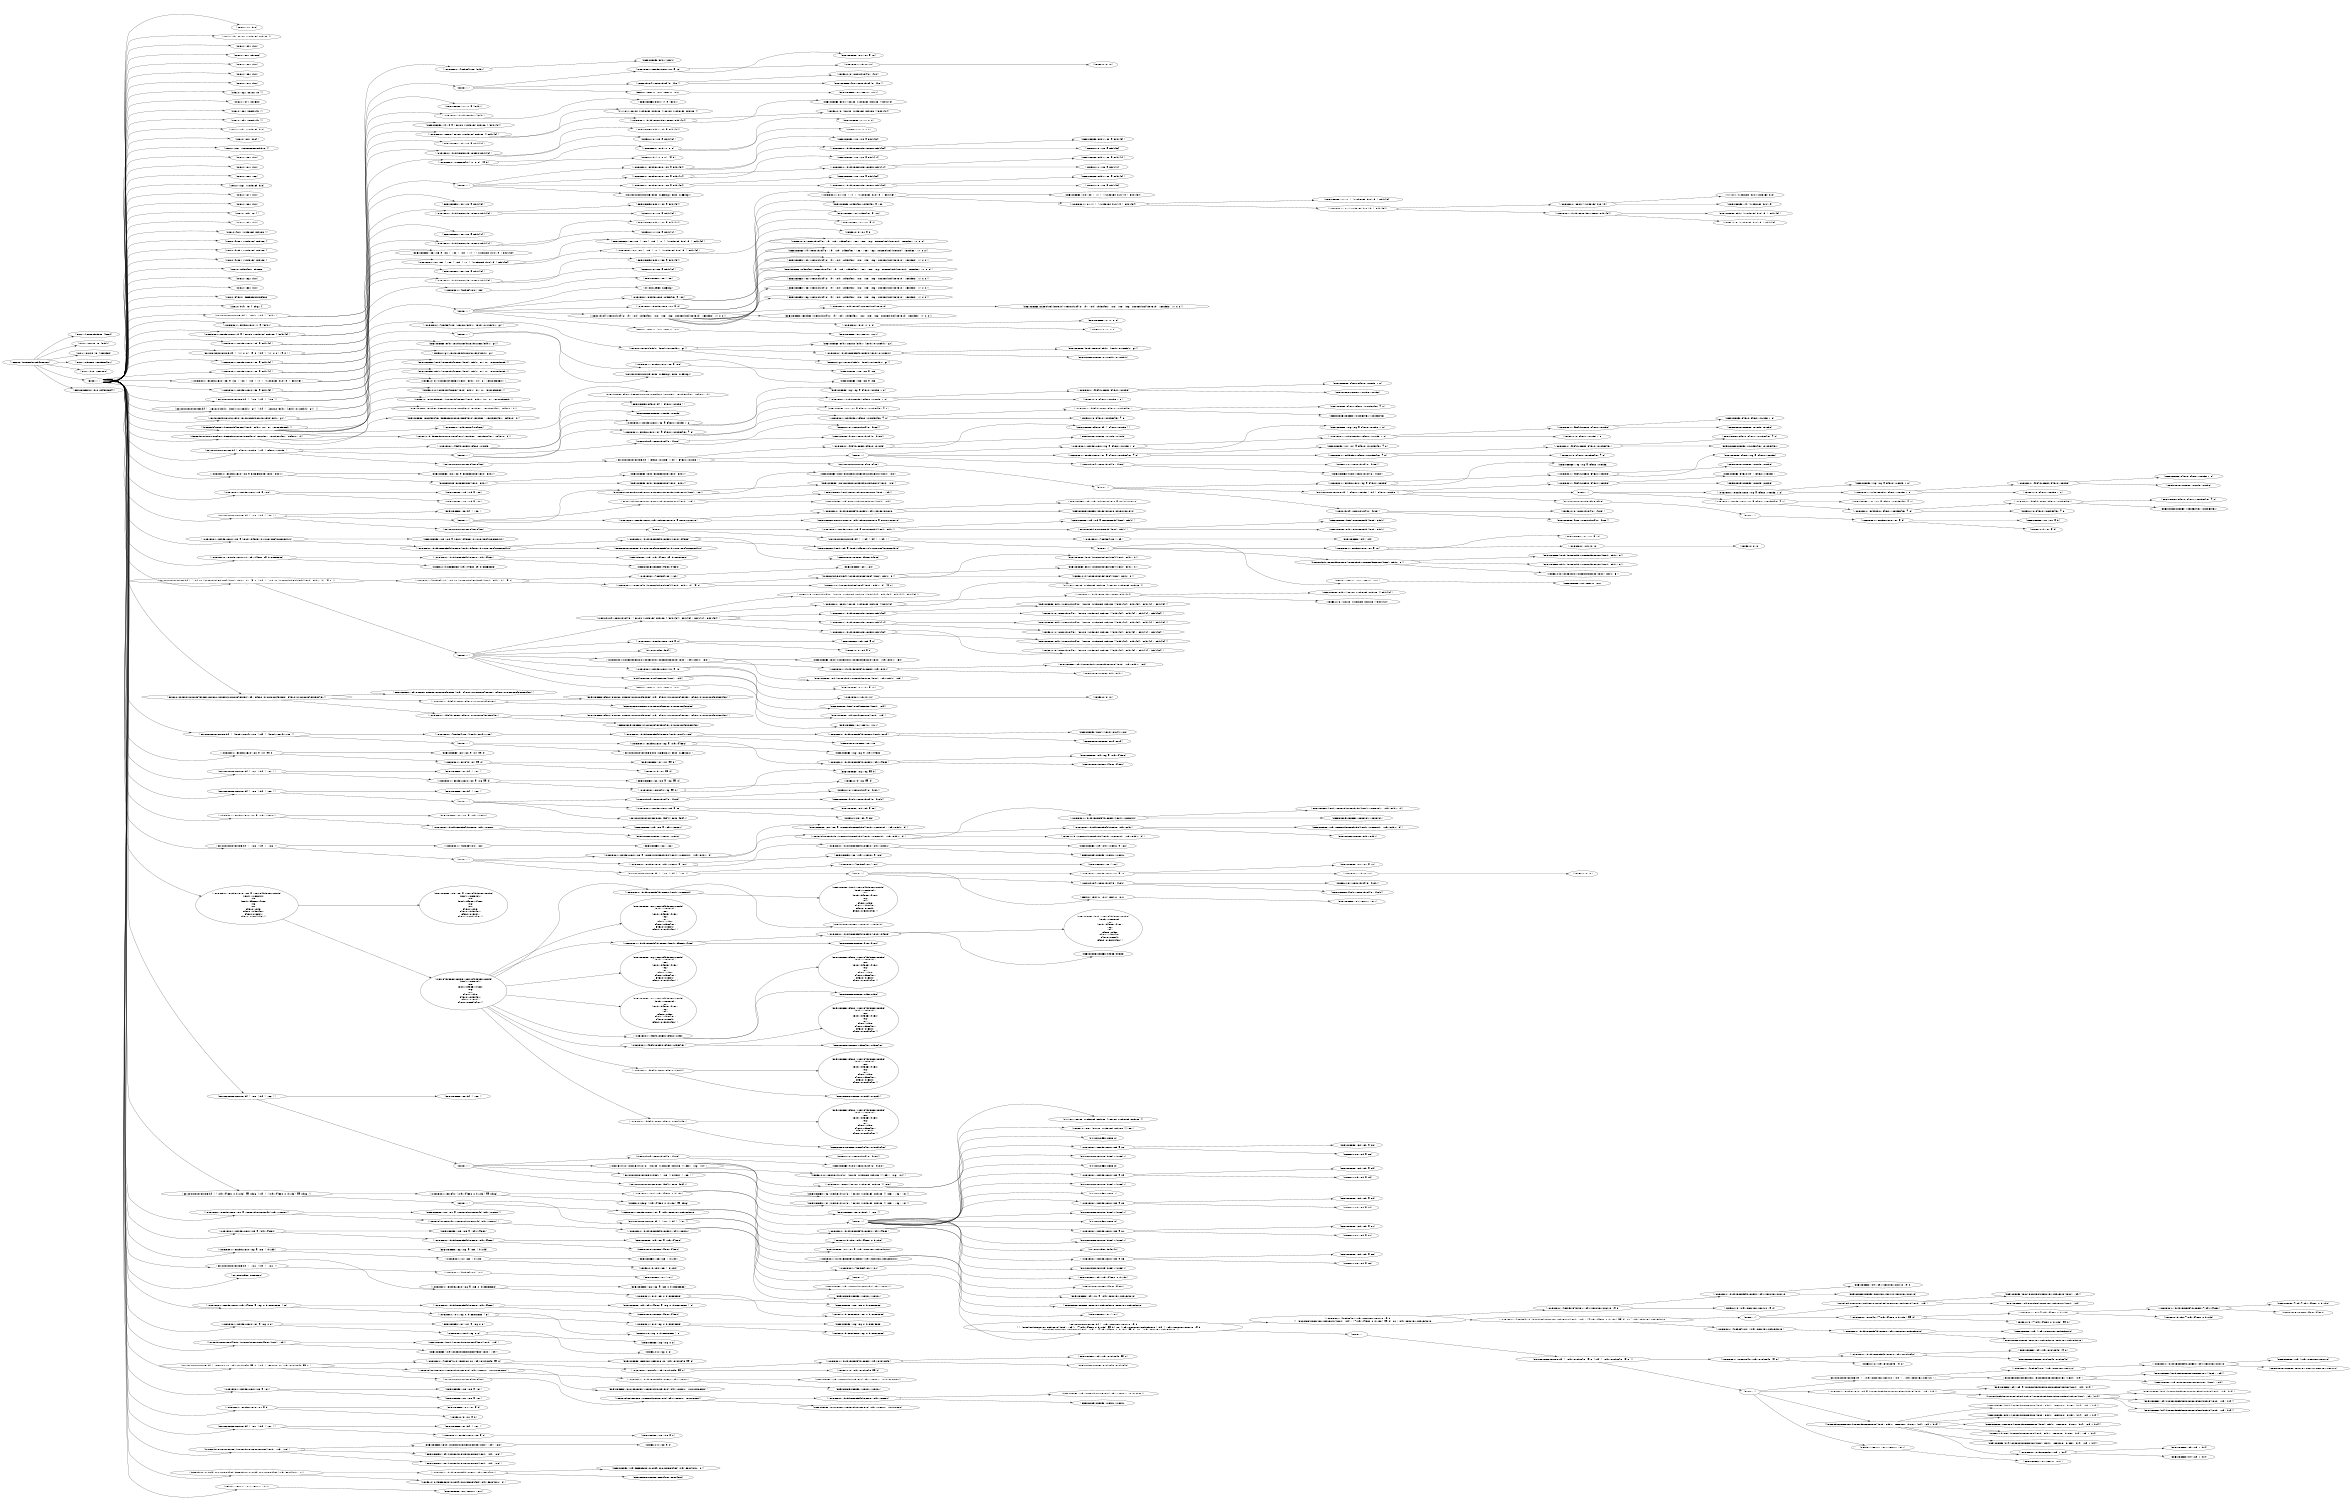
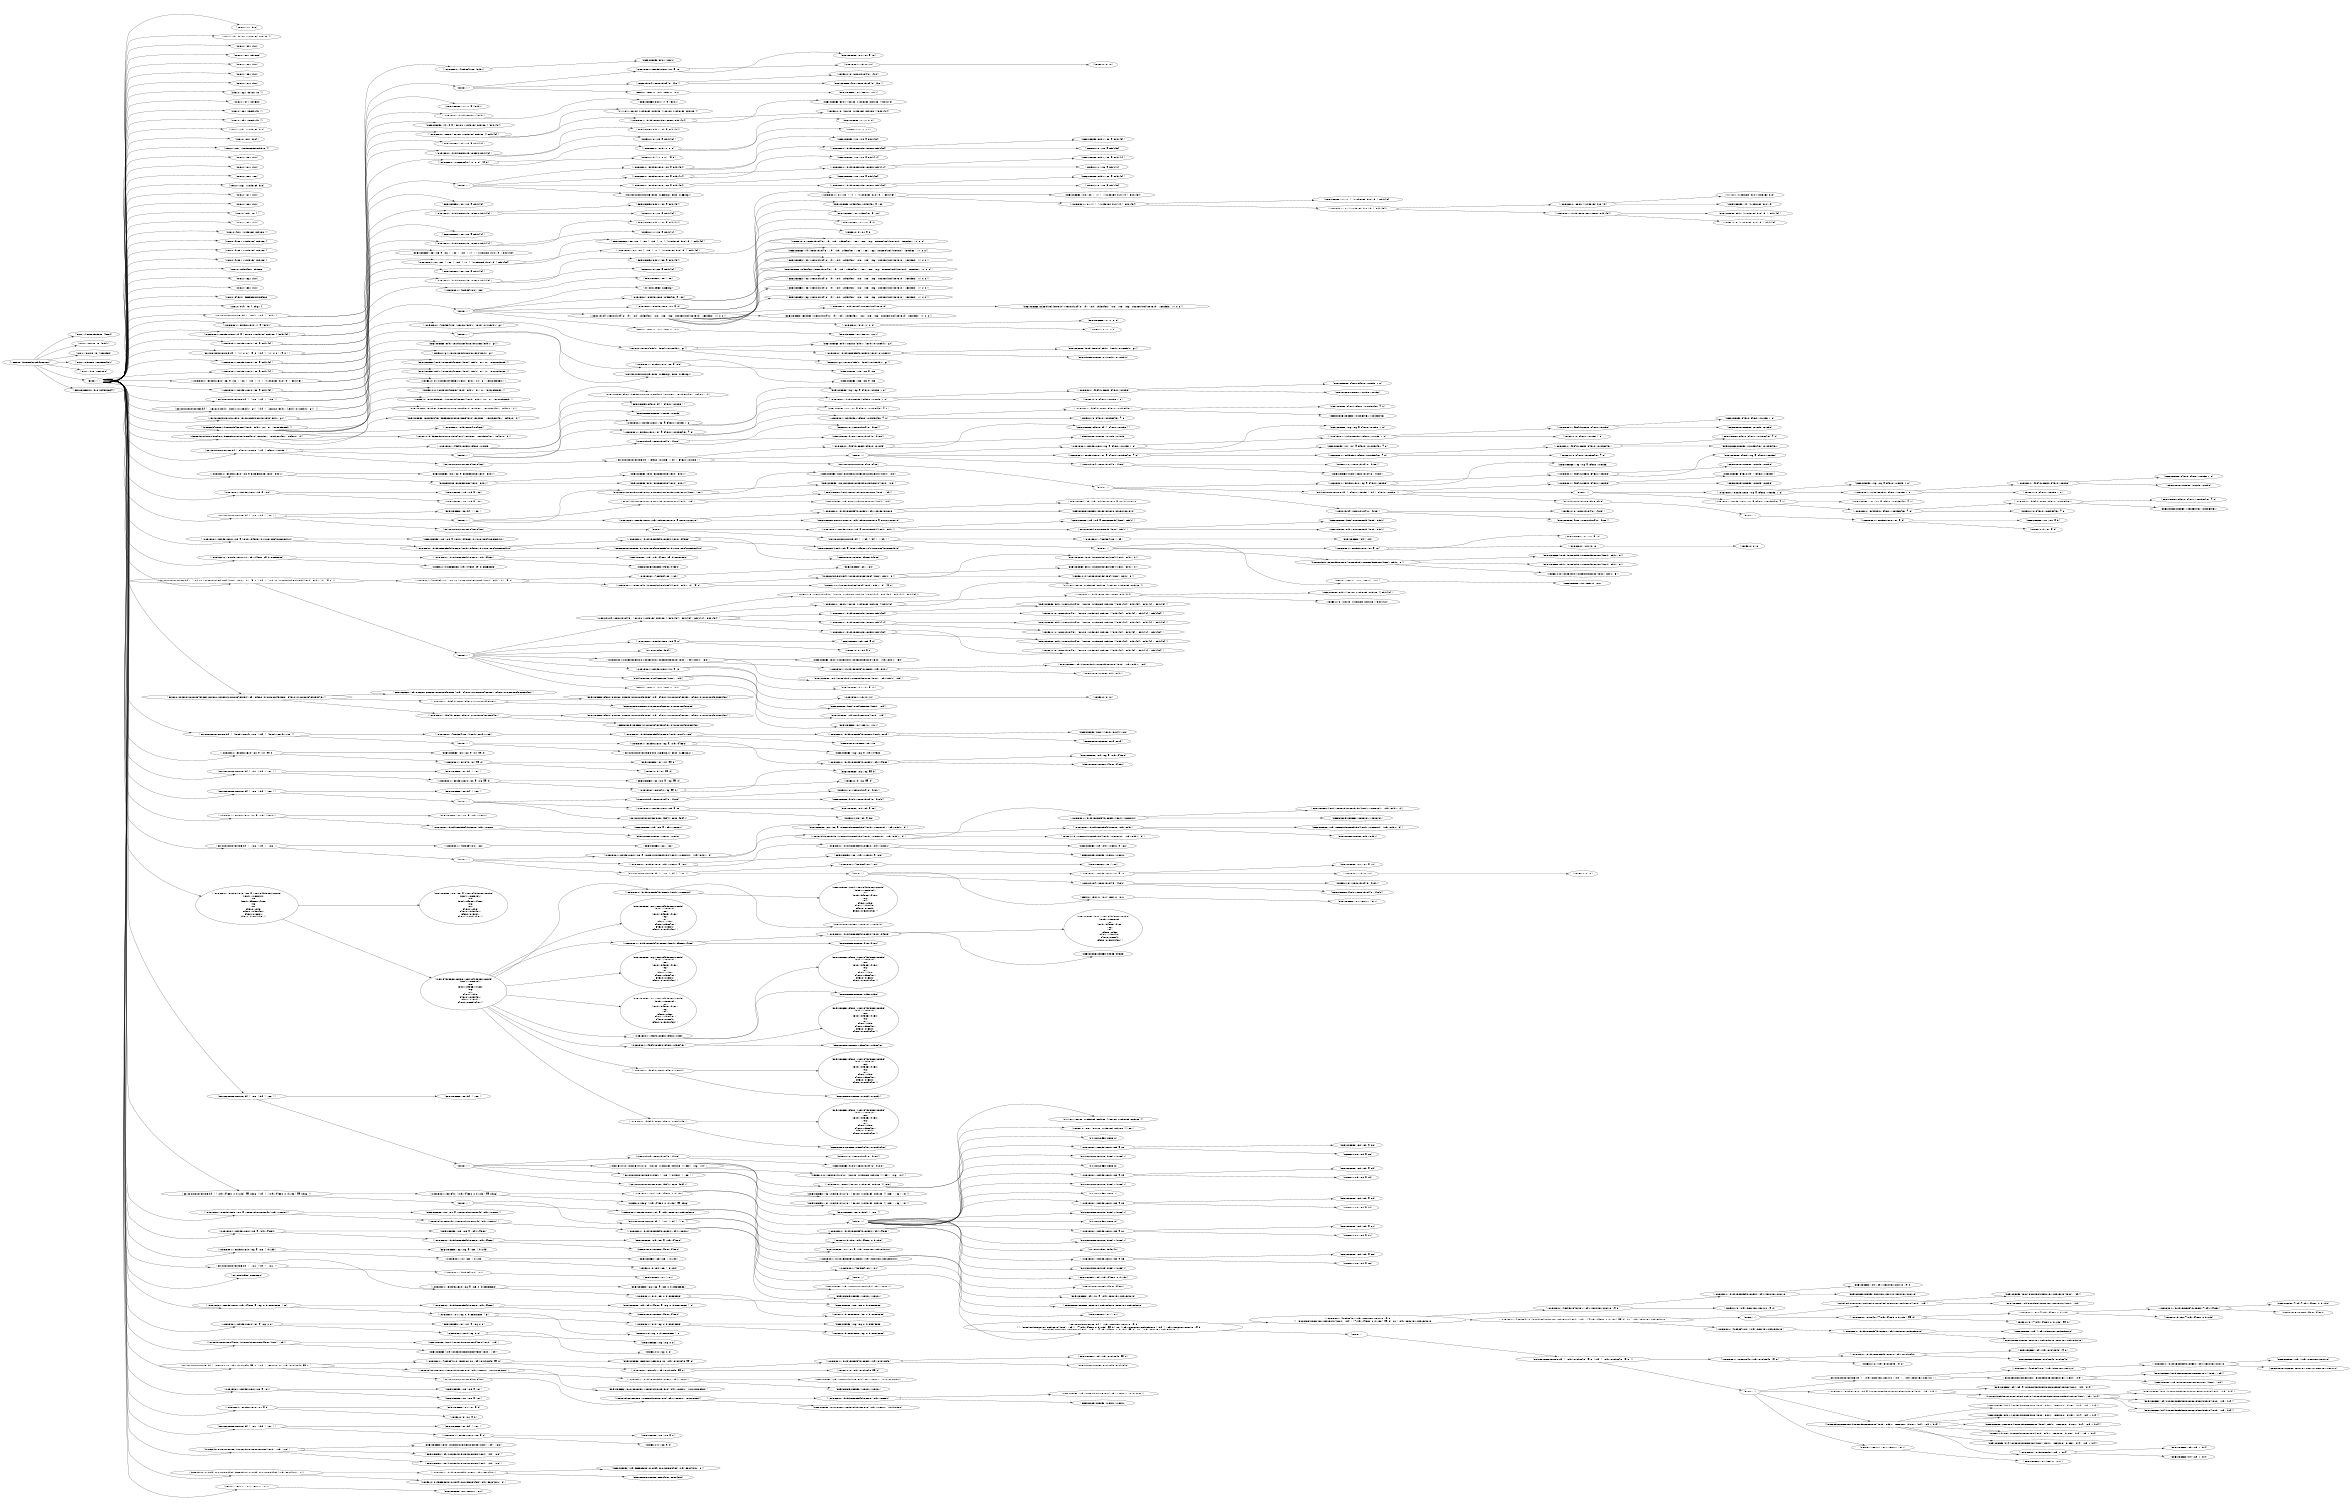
edge "(IDENTIFIER,hapd,hostapd_new_assoc_sta(hapd, v19, v28))" -> "(LITERAL,1,v28 = 1)": now "(<operator>.assignment,v28 = 1)" -> "(LITERAL,1,v28 = 1)"
